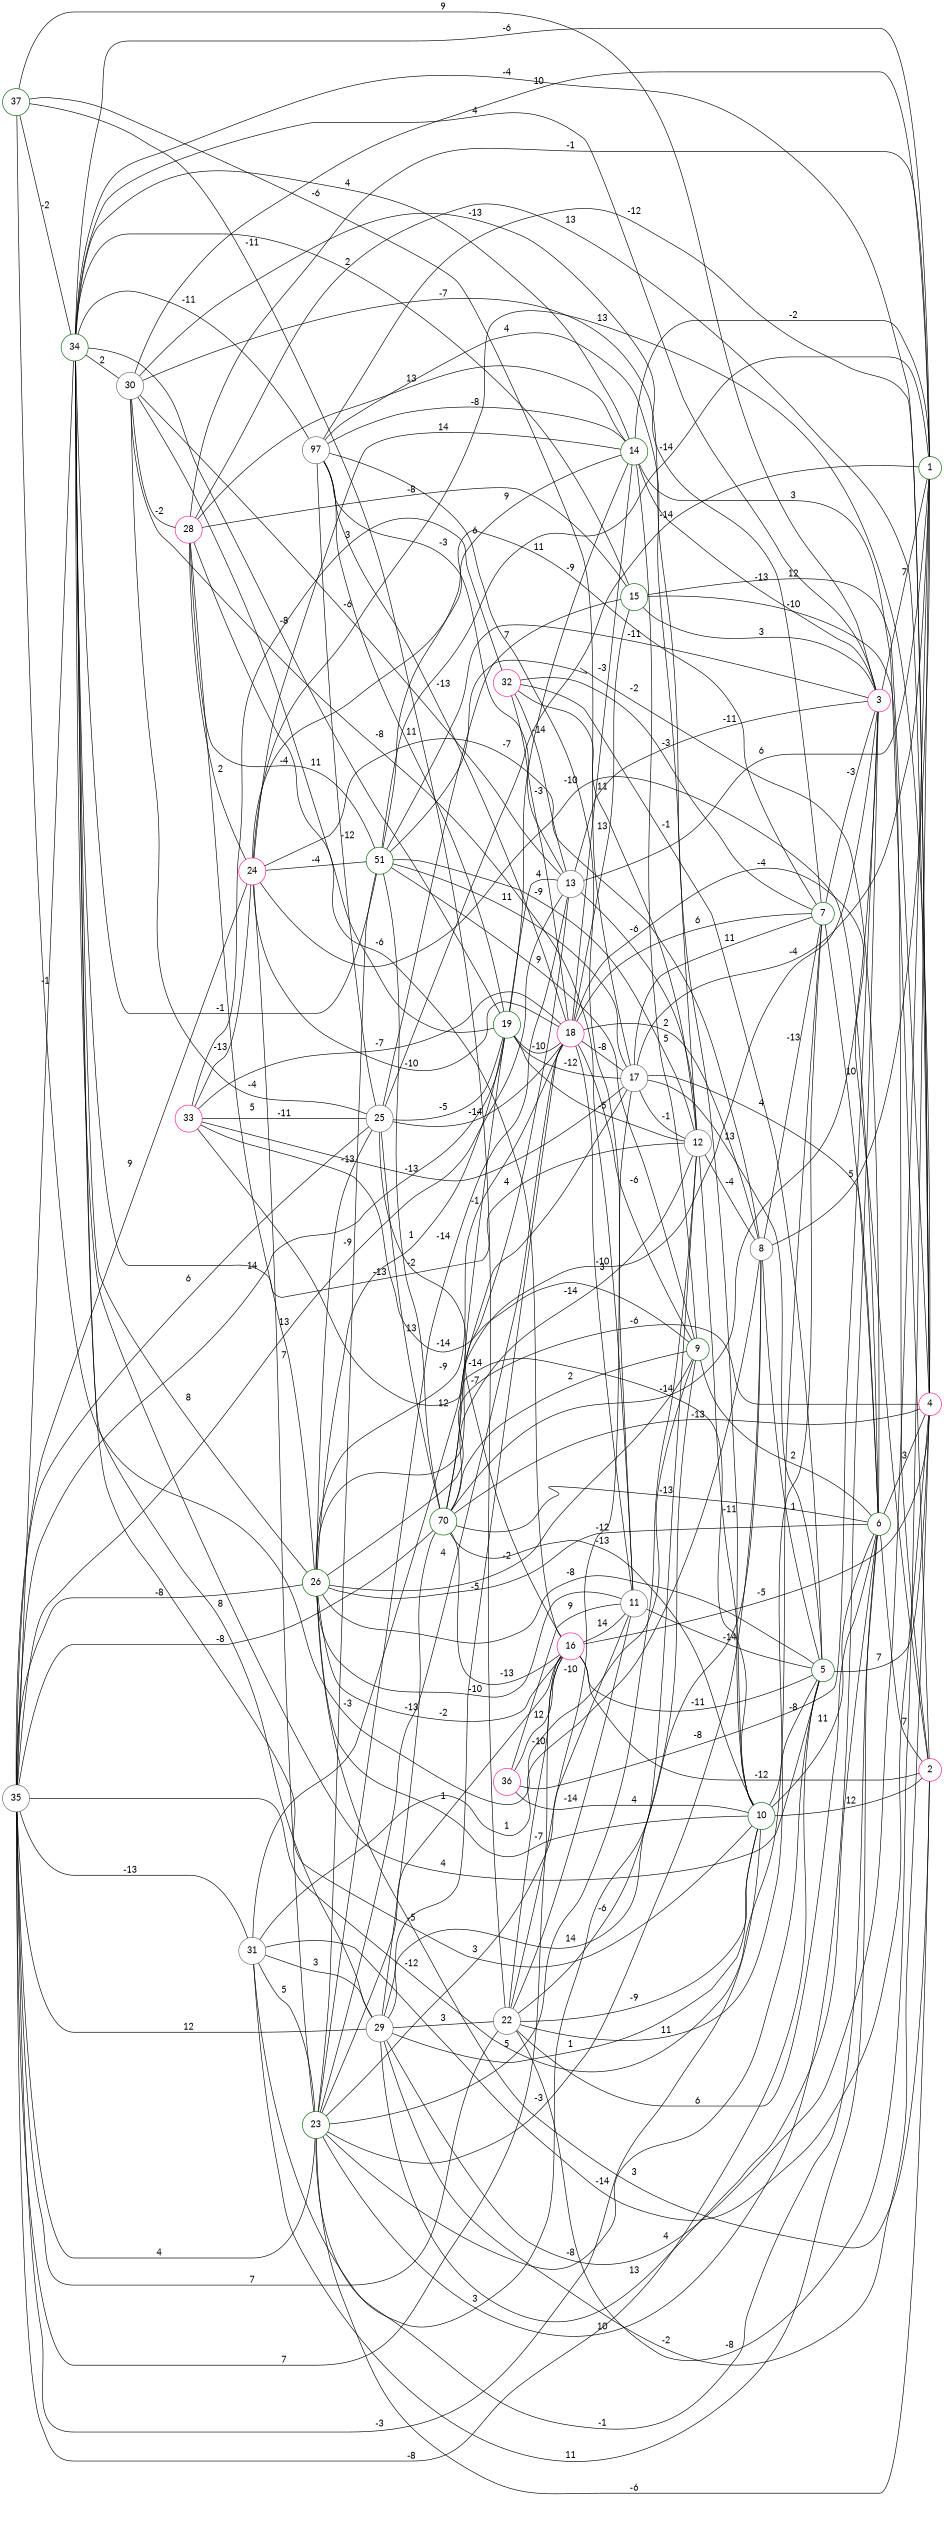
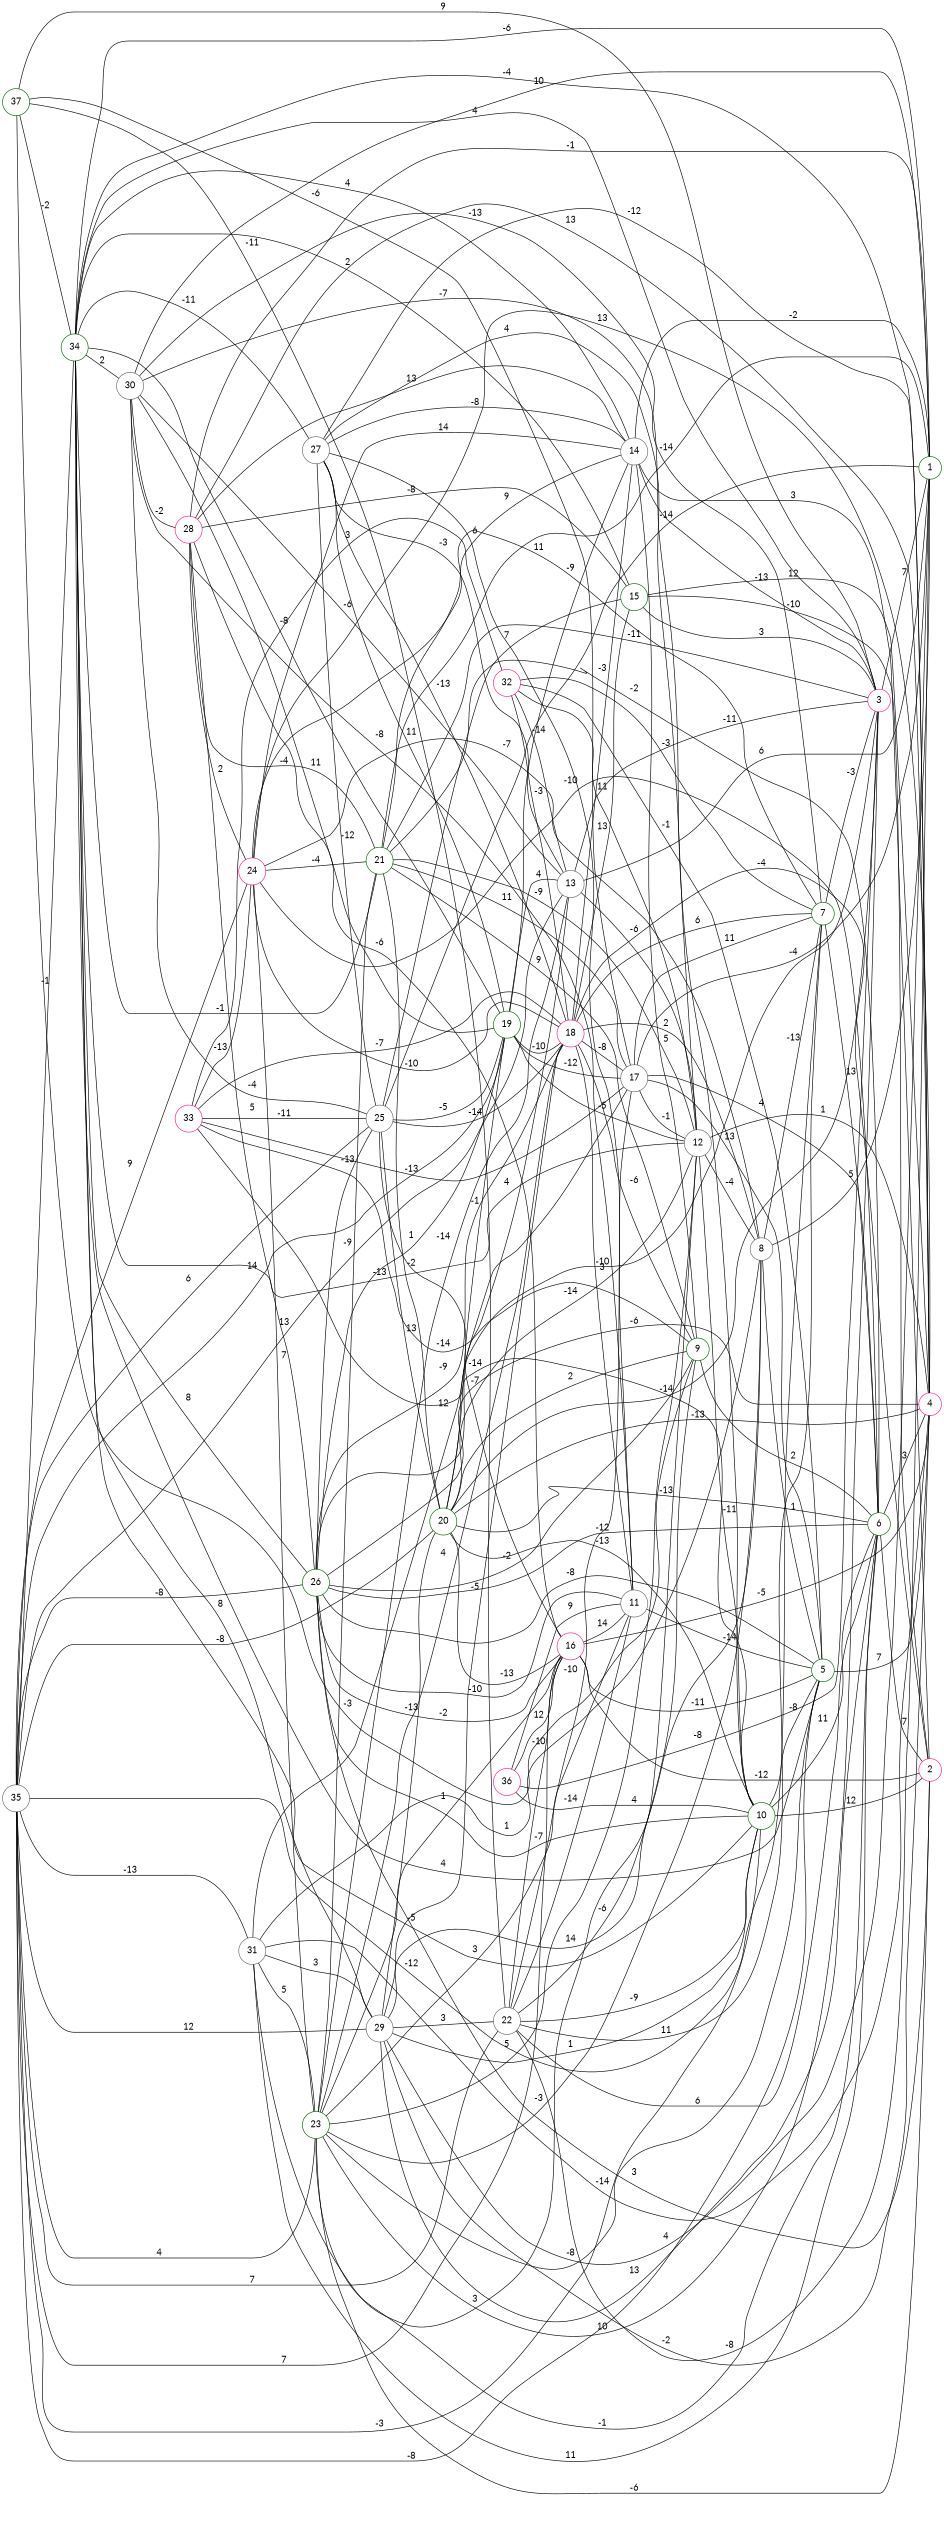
node "97": label "97" -> "27"
node "14": color darkgreen -> gray40
node "51": label "51" -> "21"
edge "7" -- "6": label "10" -> "13"
edge "12" -- "4": added, label "1"
node "70": label "70" -> "20"
